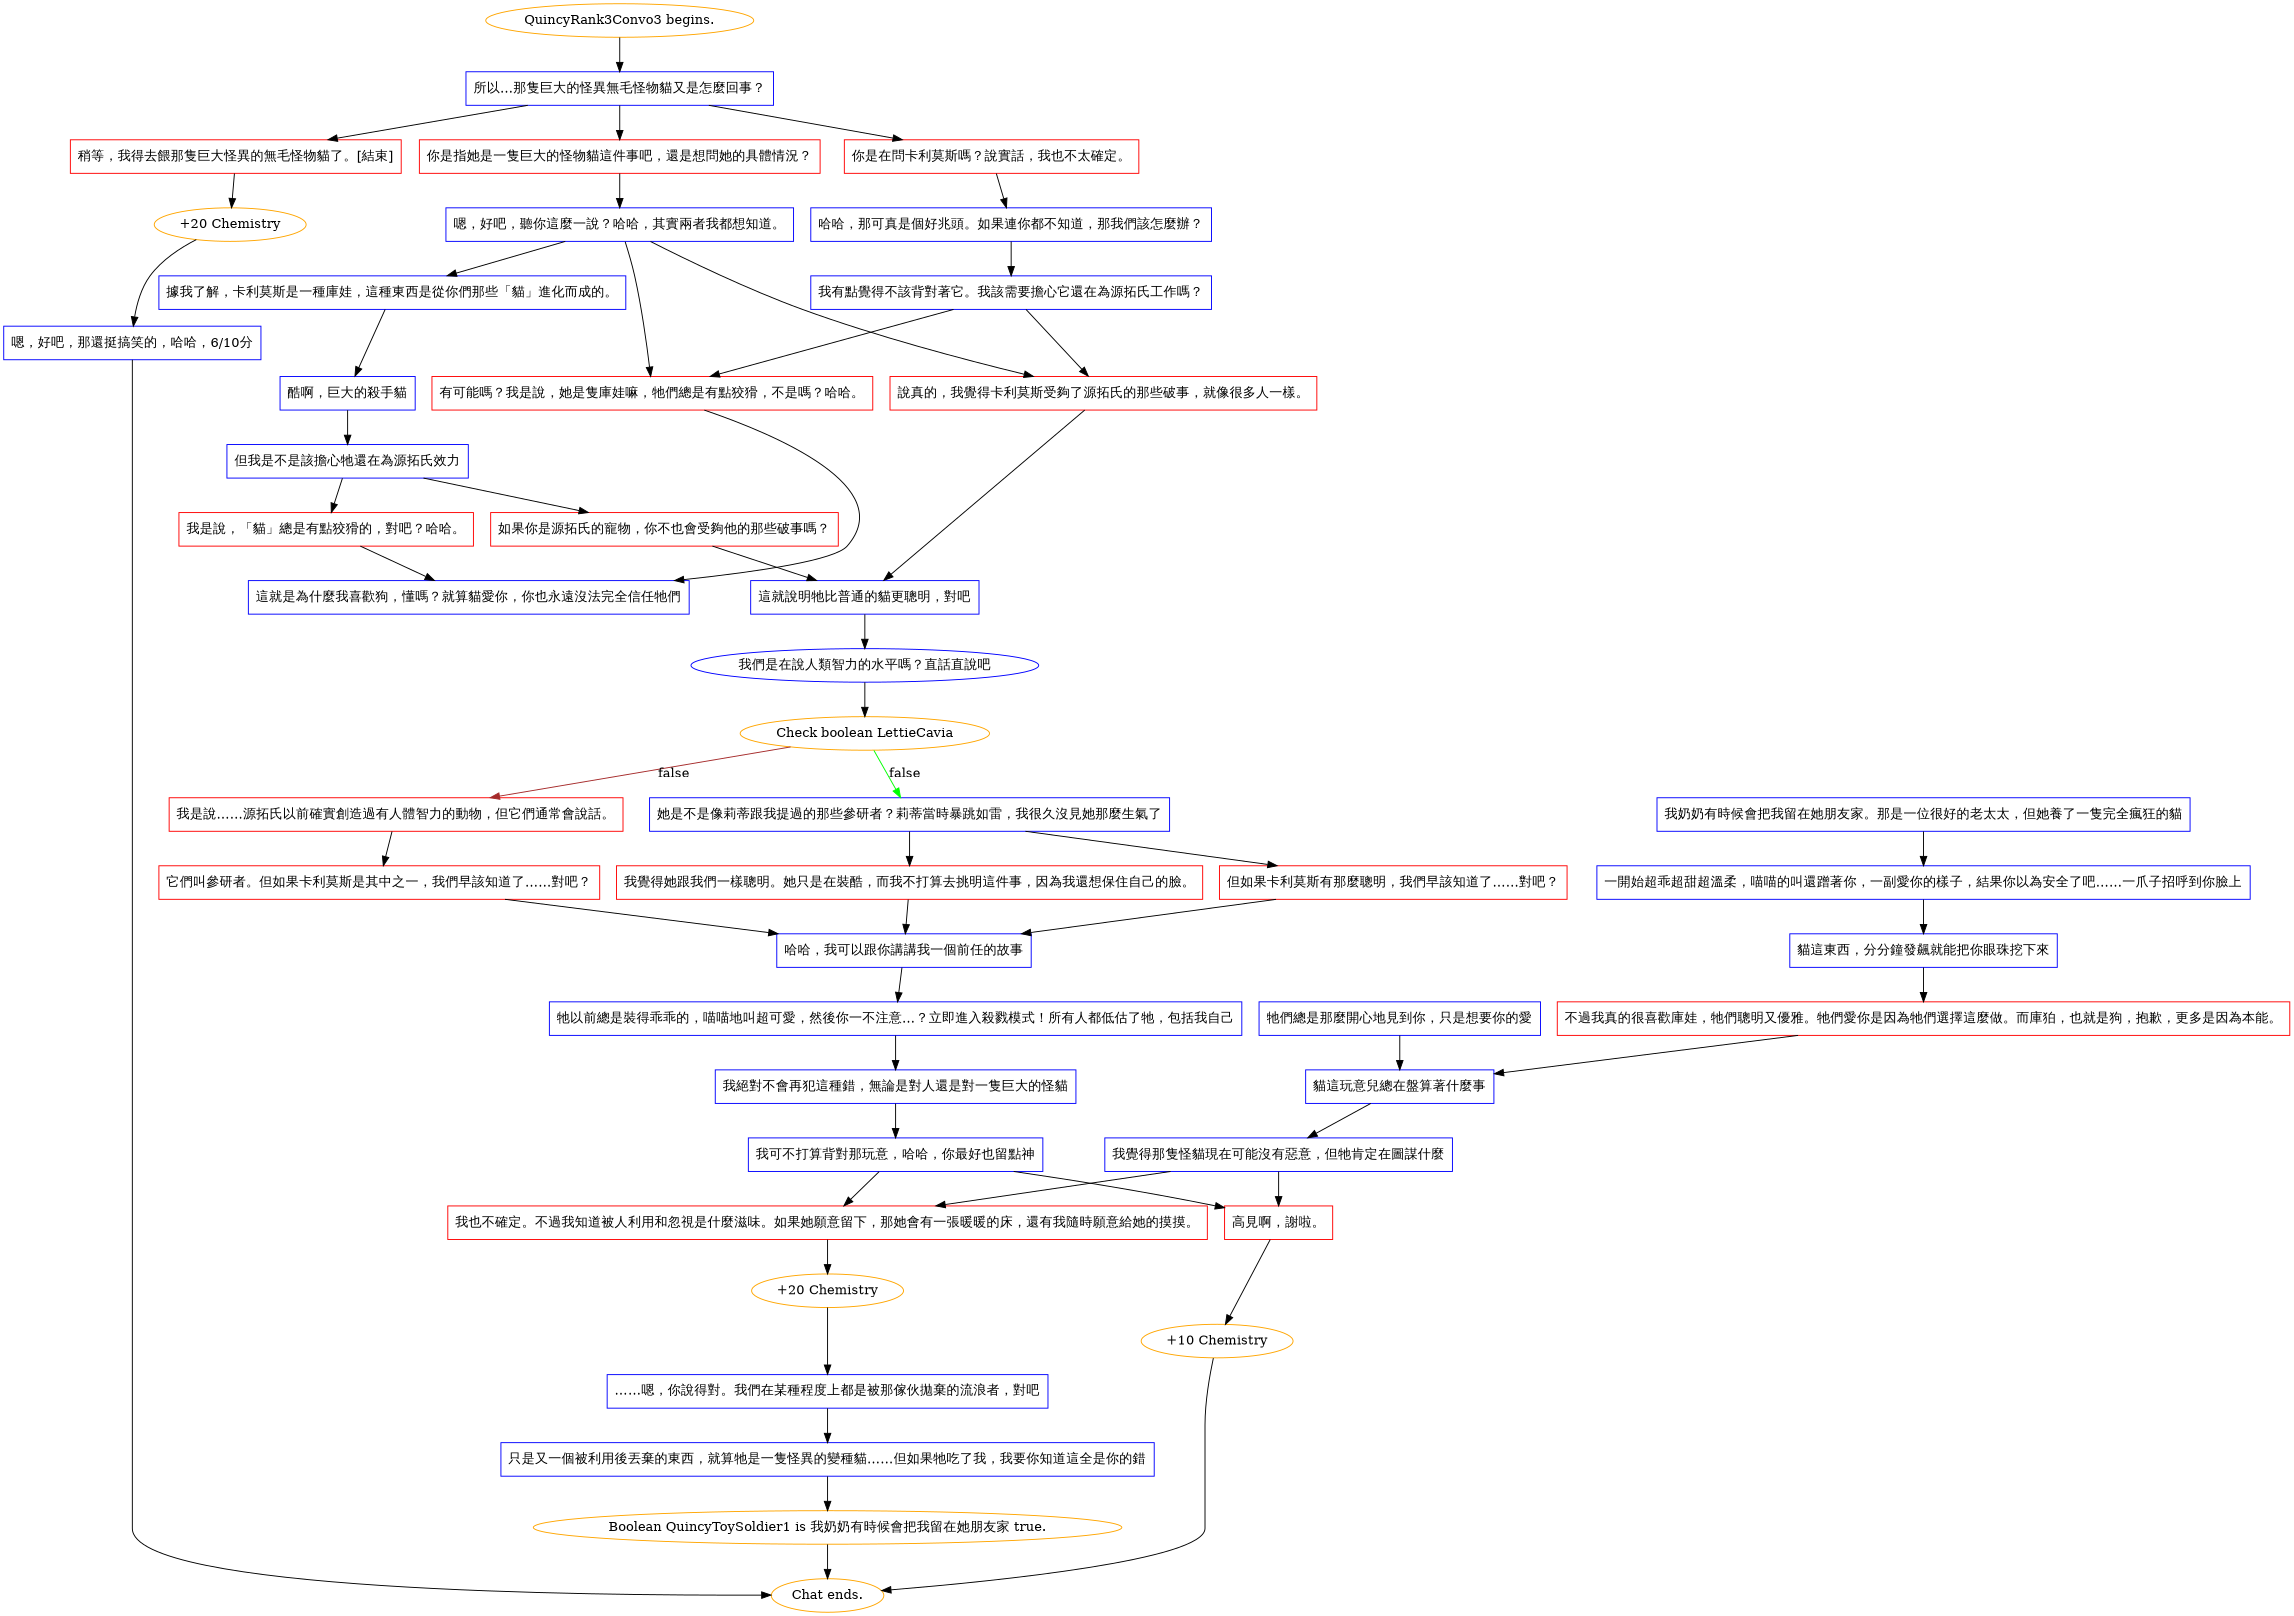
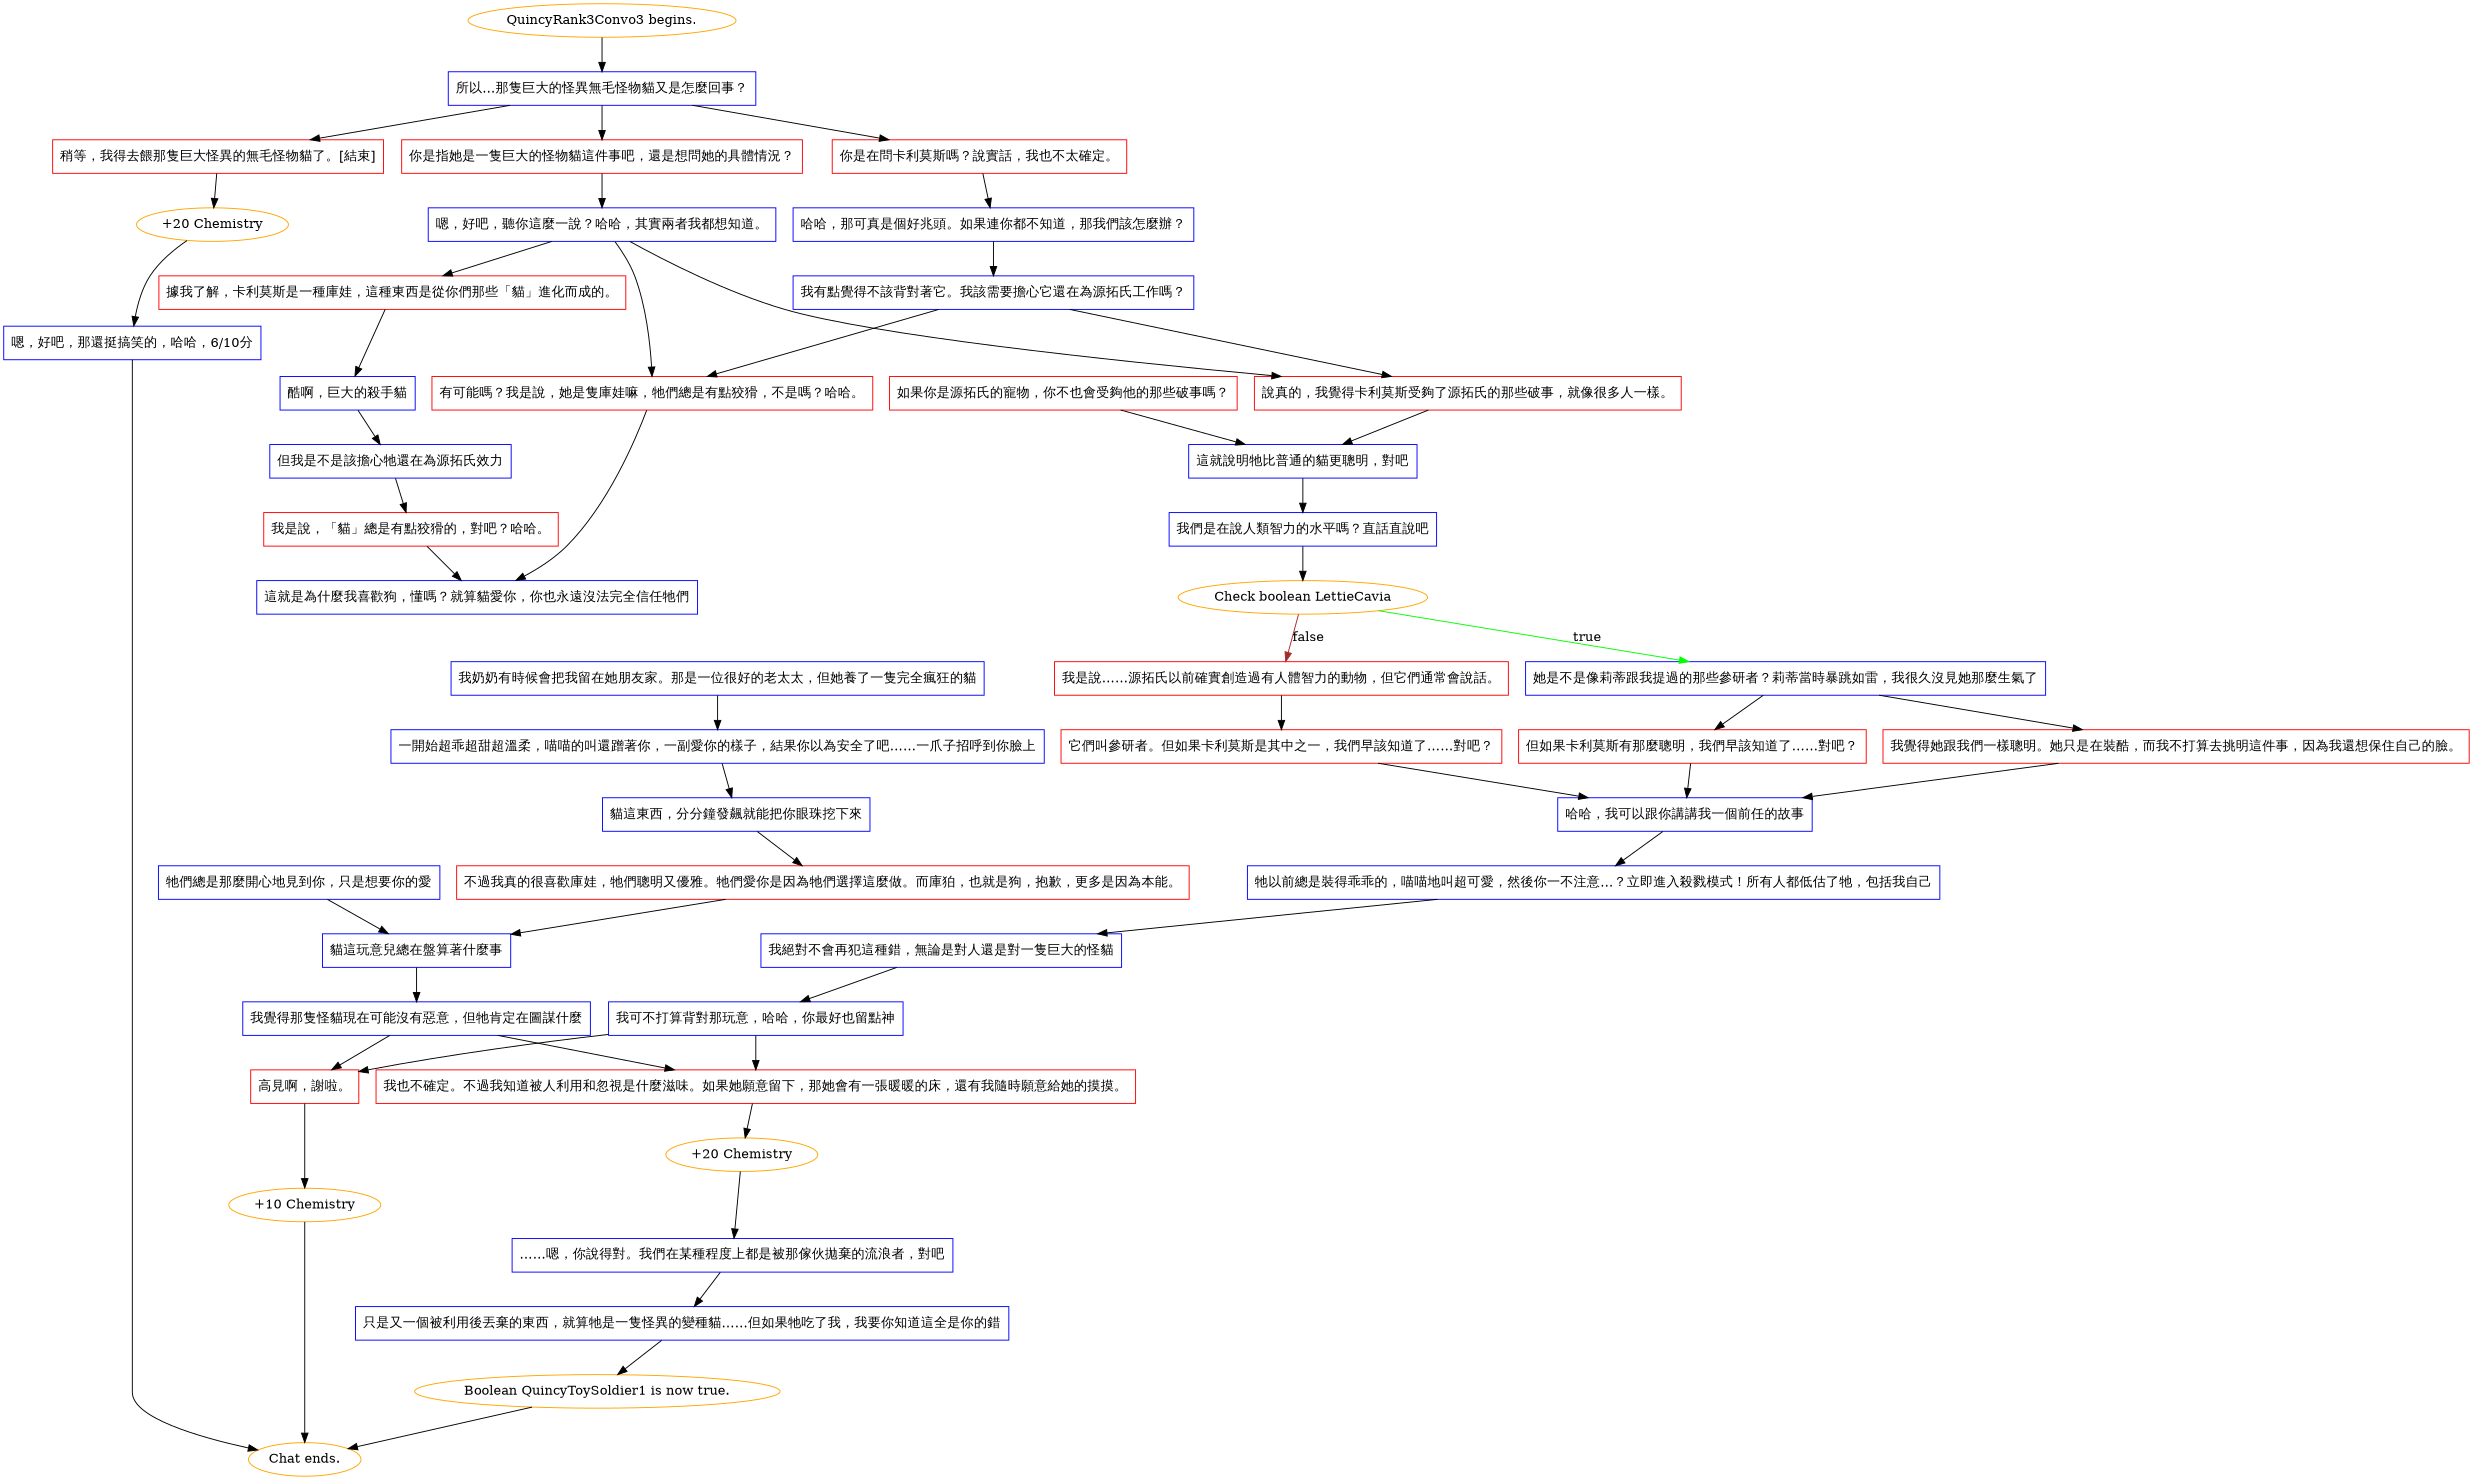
node "據我了解，卡利莫斯是一種庫娃，這種東西是從你們那些「貓」進化而成的。": color blue -> red
edge "但我是不是該擔心牠還在為源拓氏效力" -> "如果你是源拓氏的寵物，你不也會受夠他的那些破事嗎？": removed
node "我們是在說人類智力的水平嗎？直話直說吧": shape ellipse -> box
edge "Check boolean LettieCavia" -> "她是不是像莉蒂跟我提過的那些參研者？莉蒂當時暴跳如雷，我很久沒見她那麼生氣了": label "false" -> "true"
node "Boolean QuincyToySoldier1 is 我奶奶有時候會把我留在她朋友家 true.": label "Boolean QuincyToySoldier1 is 我奶奶有時候會把我留在她朋友家 true." -> "Boolean QuincyToySoldier1 is now true."
